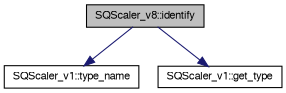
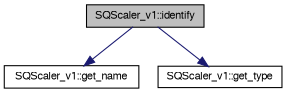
node "SQScaler_v8::identify": label "SQScaler_v8::identify" -> "SQScaler_v1::identify"
node "SQScaler_v1::type_name": label "SQScaler_v1::type_name" -> "SQScaler_v1::get_name"
